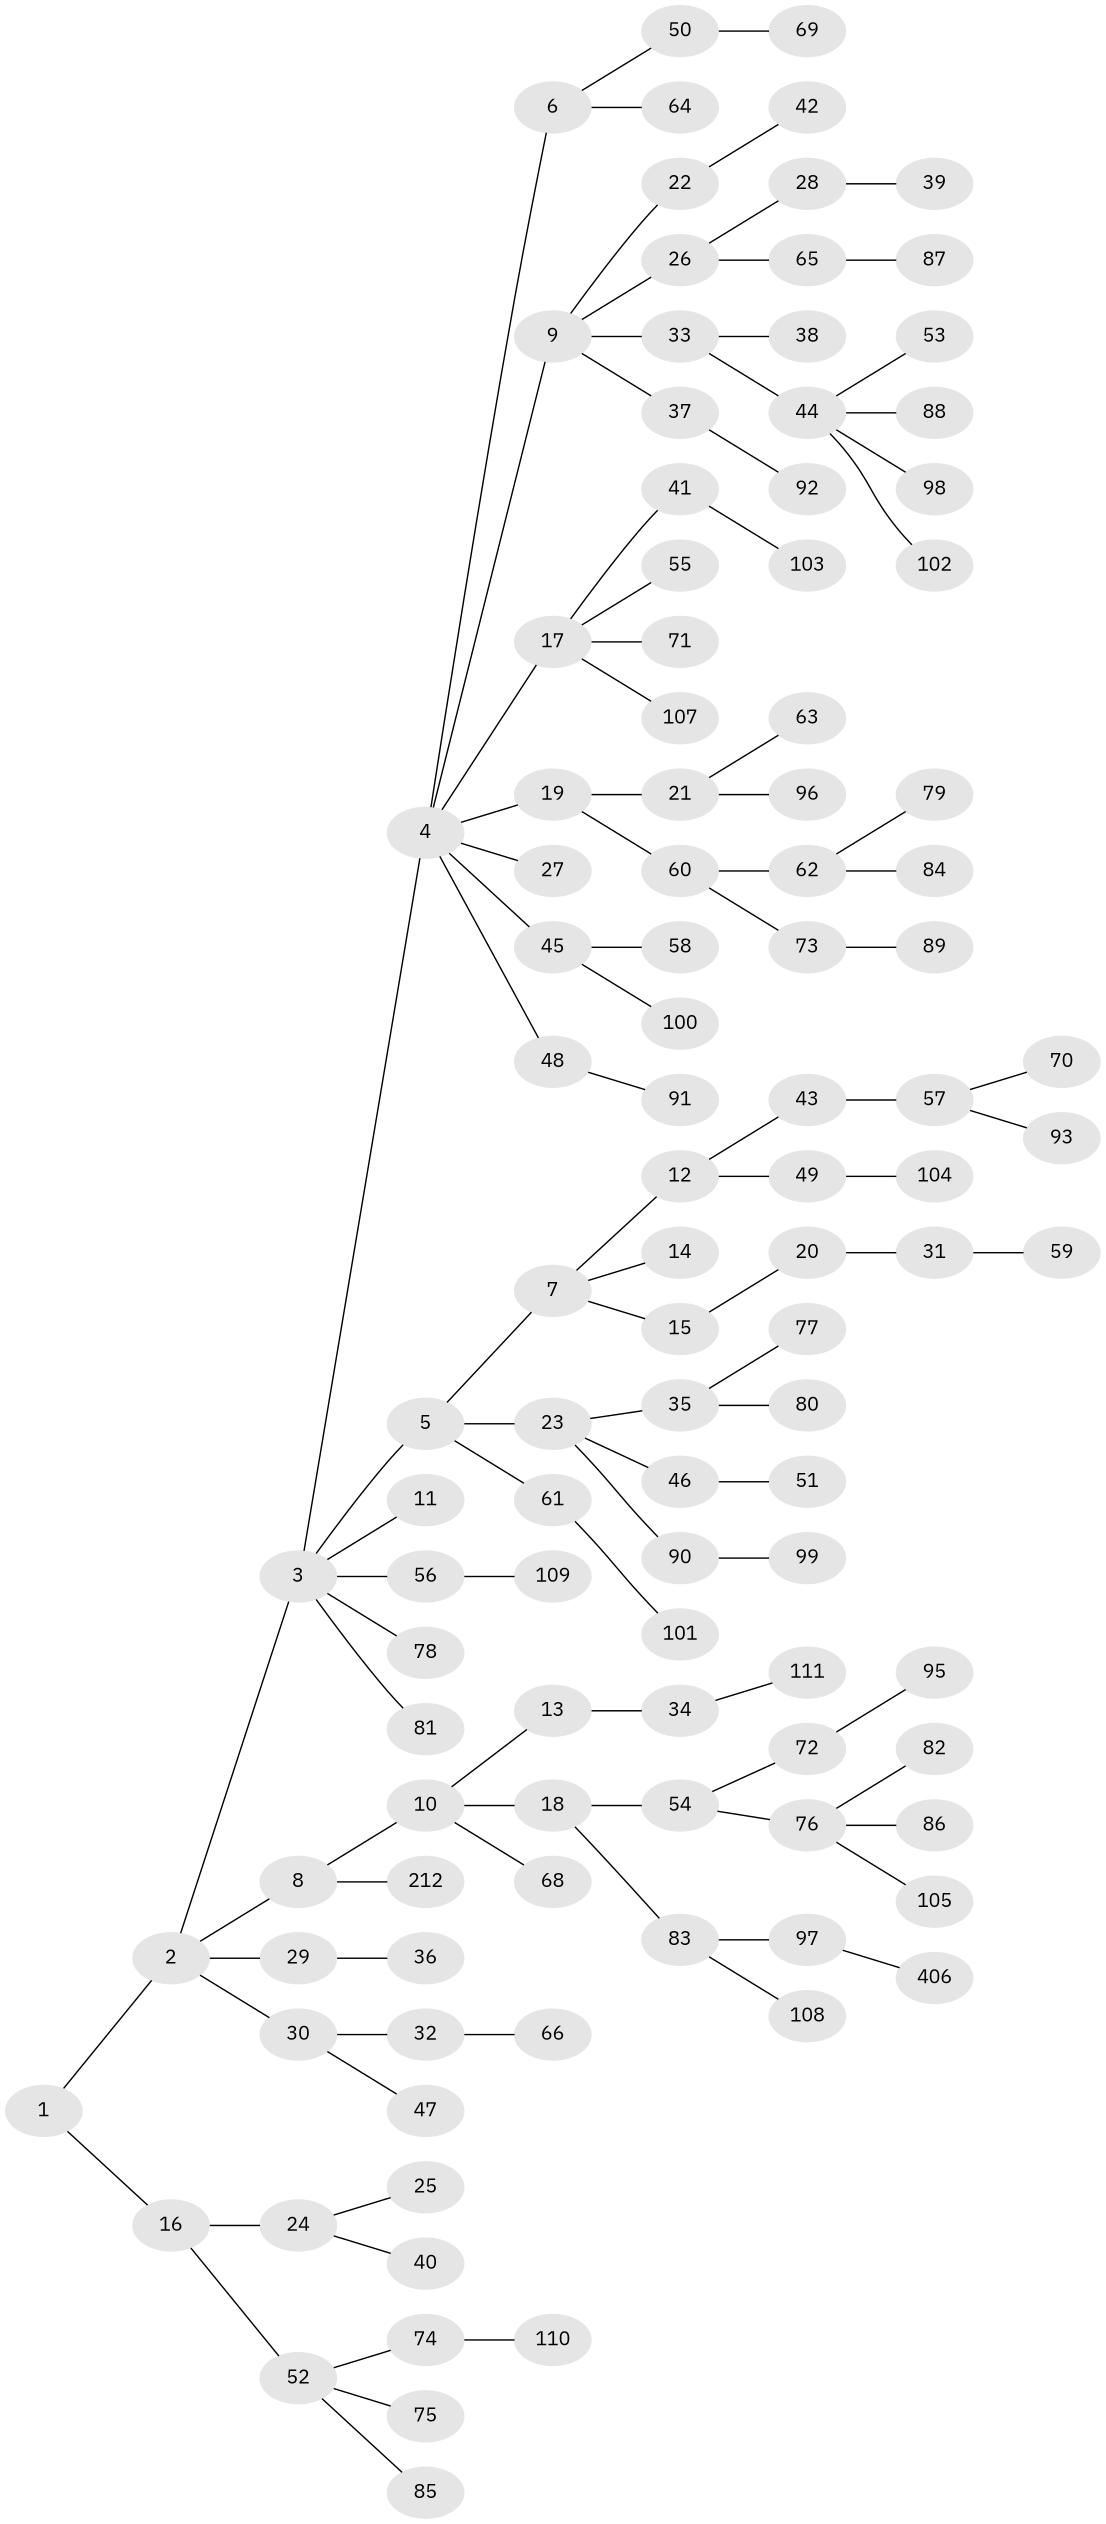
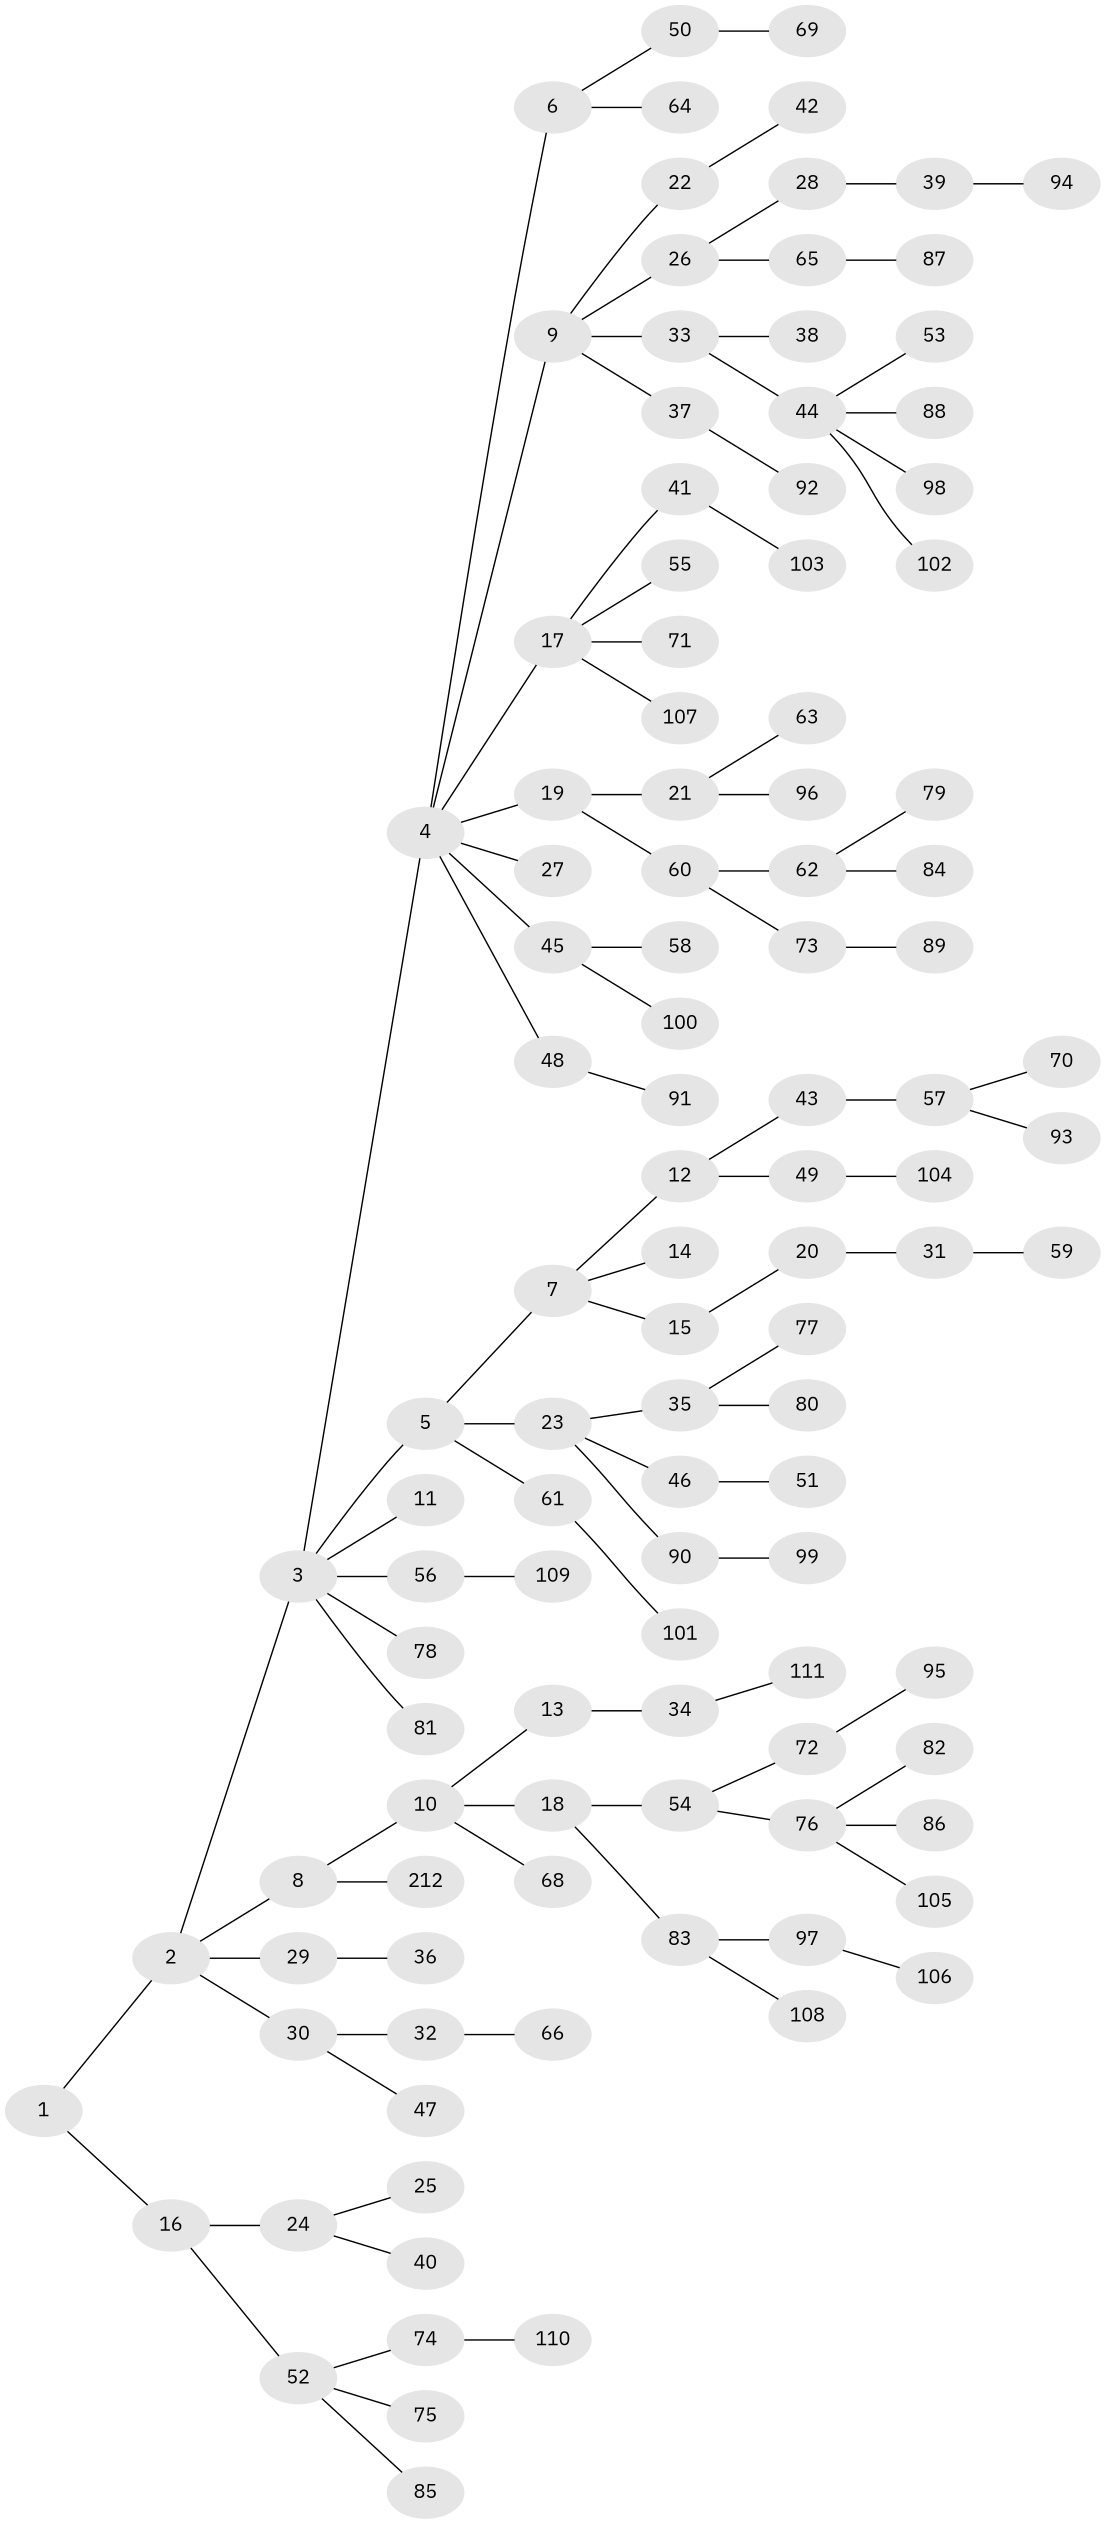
node "94": added
node "406": label "406" -> "106"
